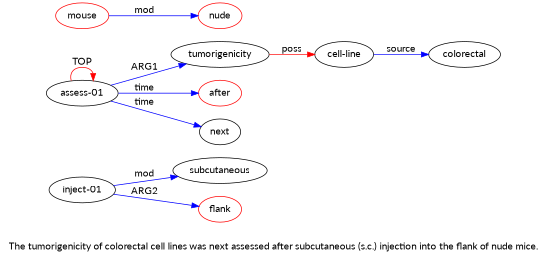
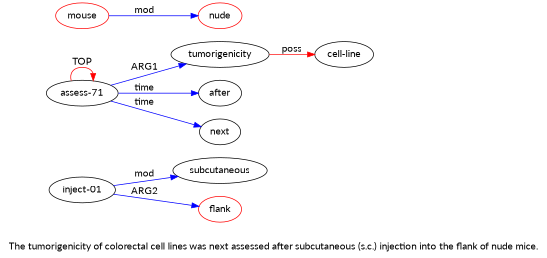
node "colorectal": removed
node "assess-01": label "assess-01" -> "assess-71"
node "after": color red -> black
